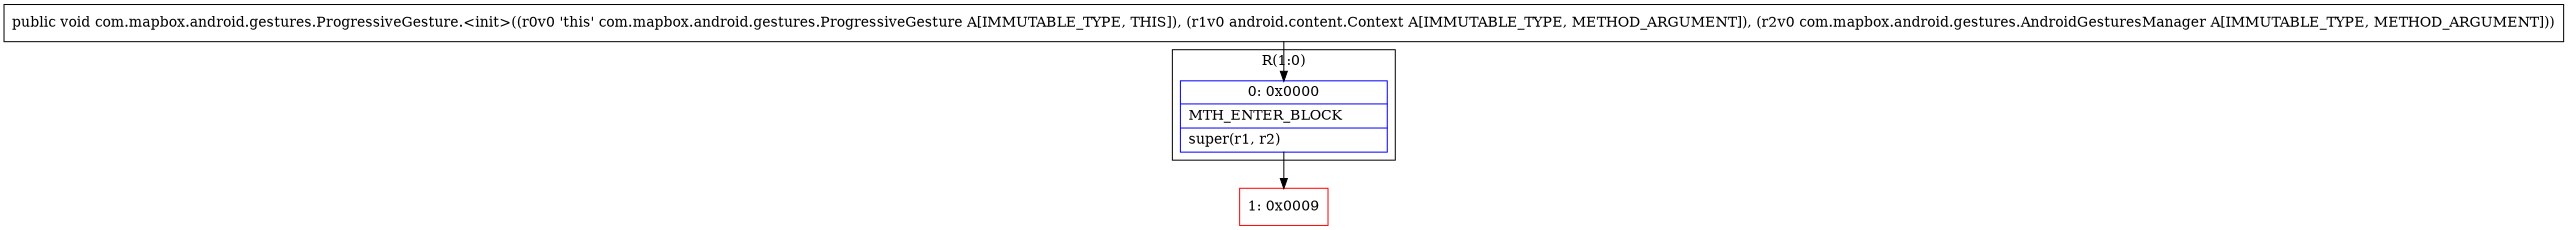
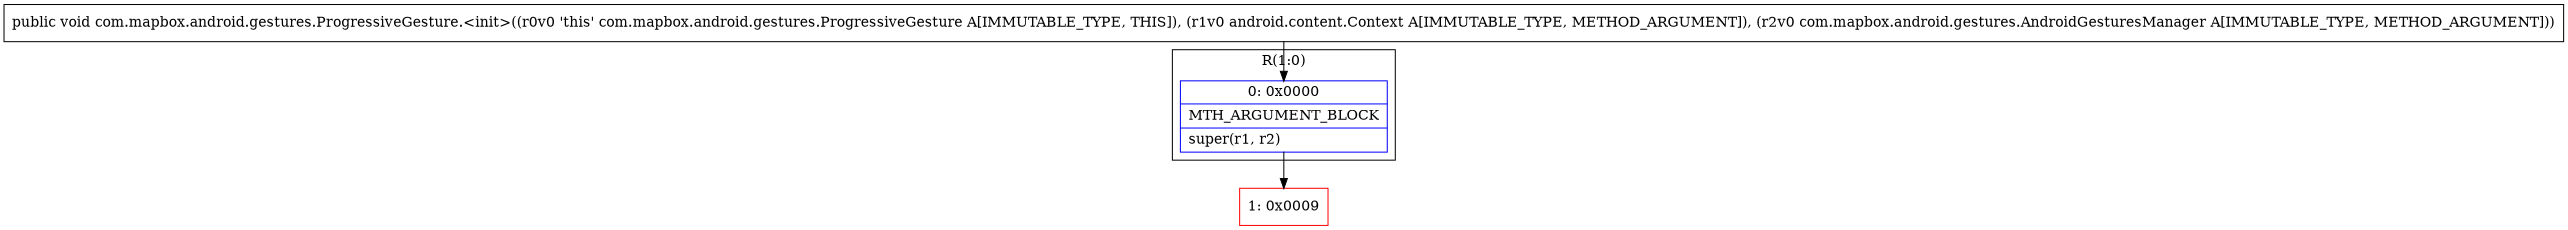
node "0: 0x0000": text "MTH_ENTER_BLOCK" -> "MTH_ARGUMENT_BLOCK"
